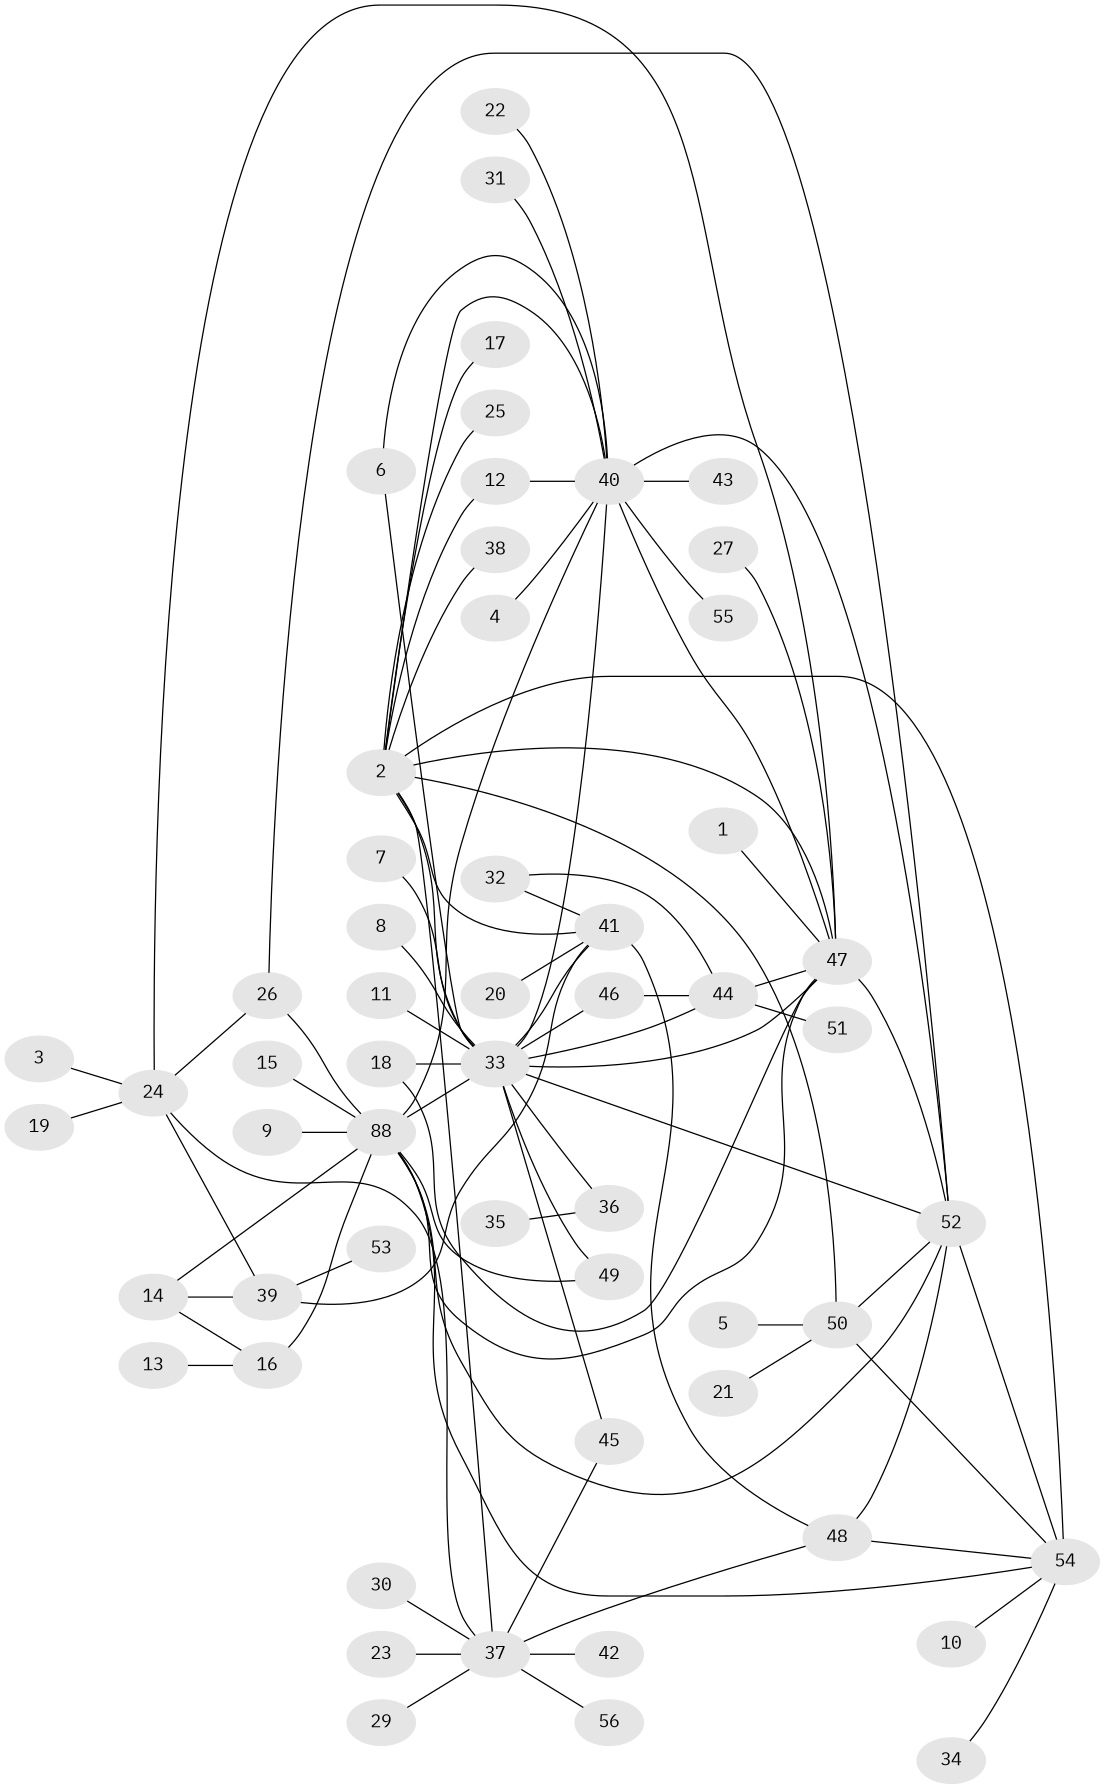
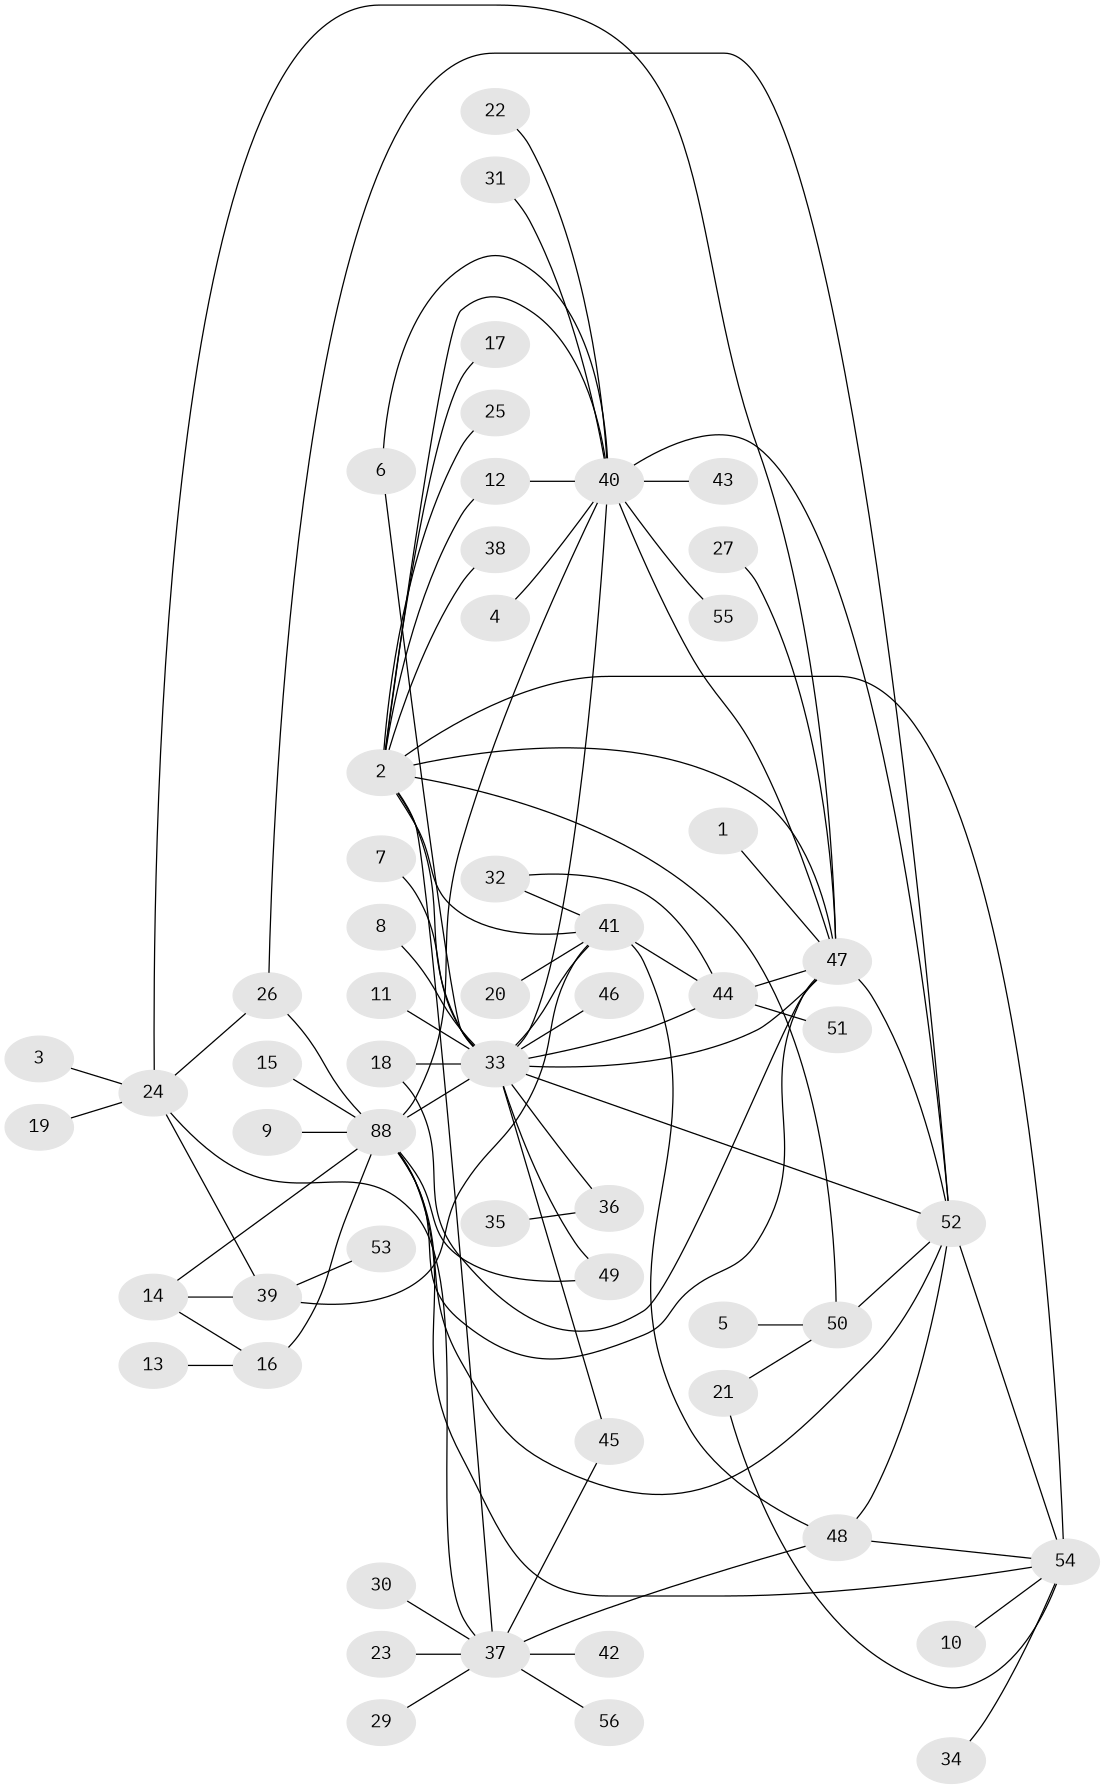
edge "46" -- "44": now "41" -- "44"
edge "50" -- "54": now "21" -- "54"
